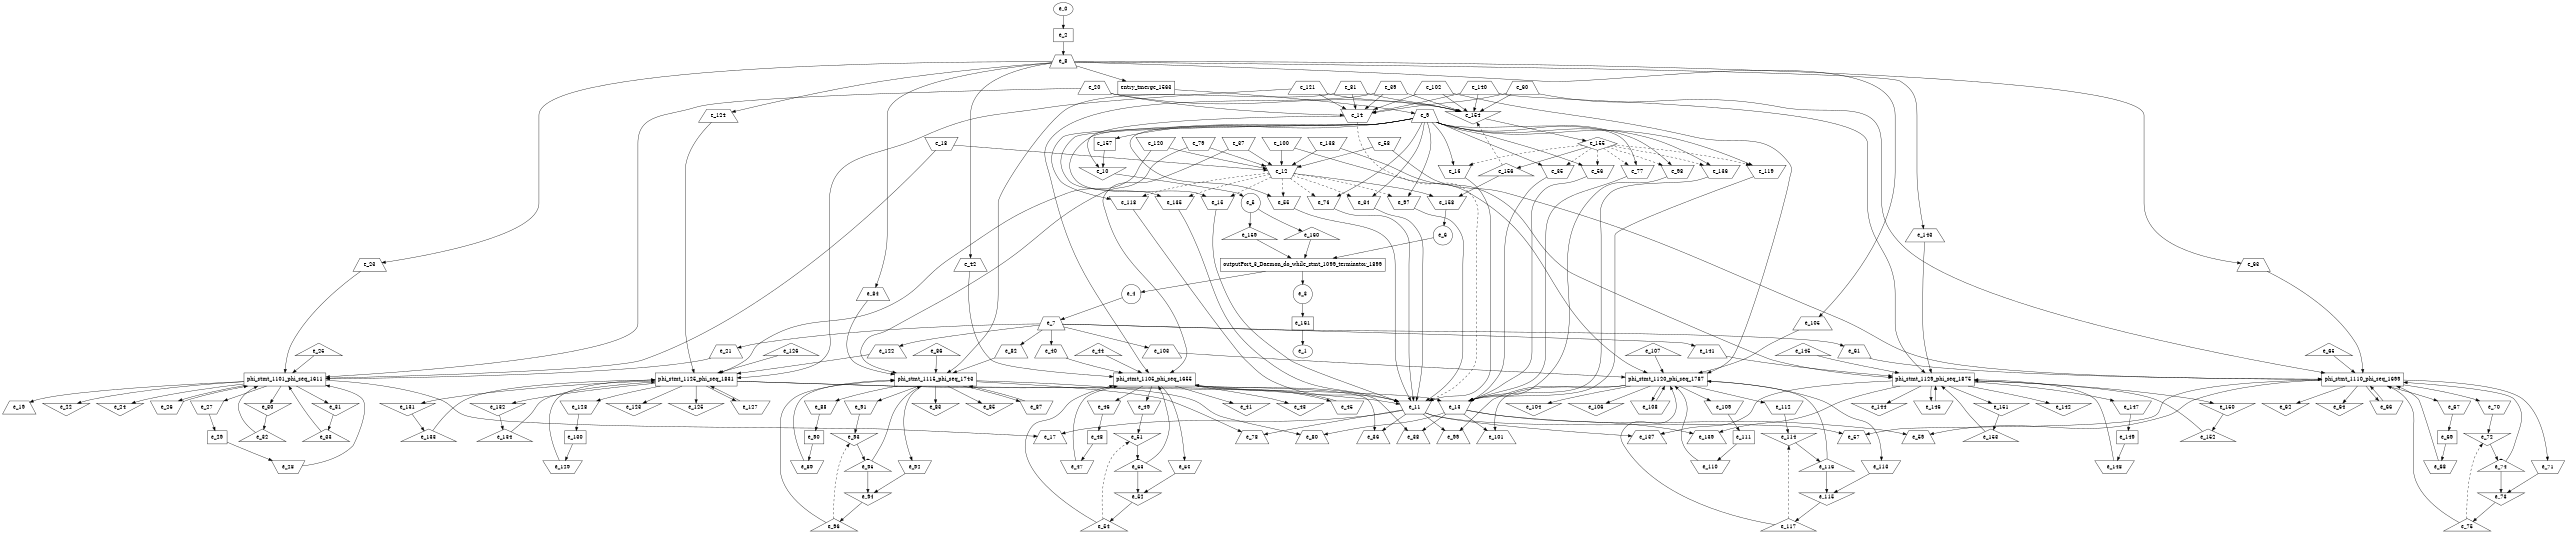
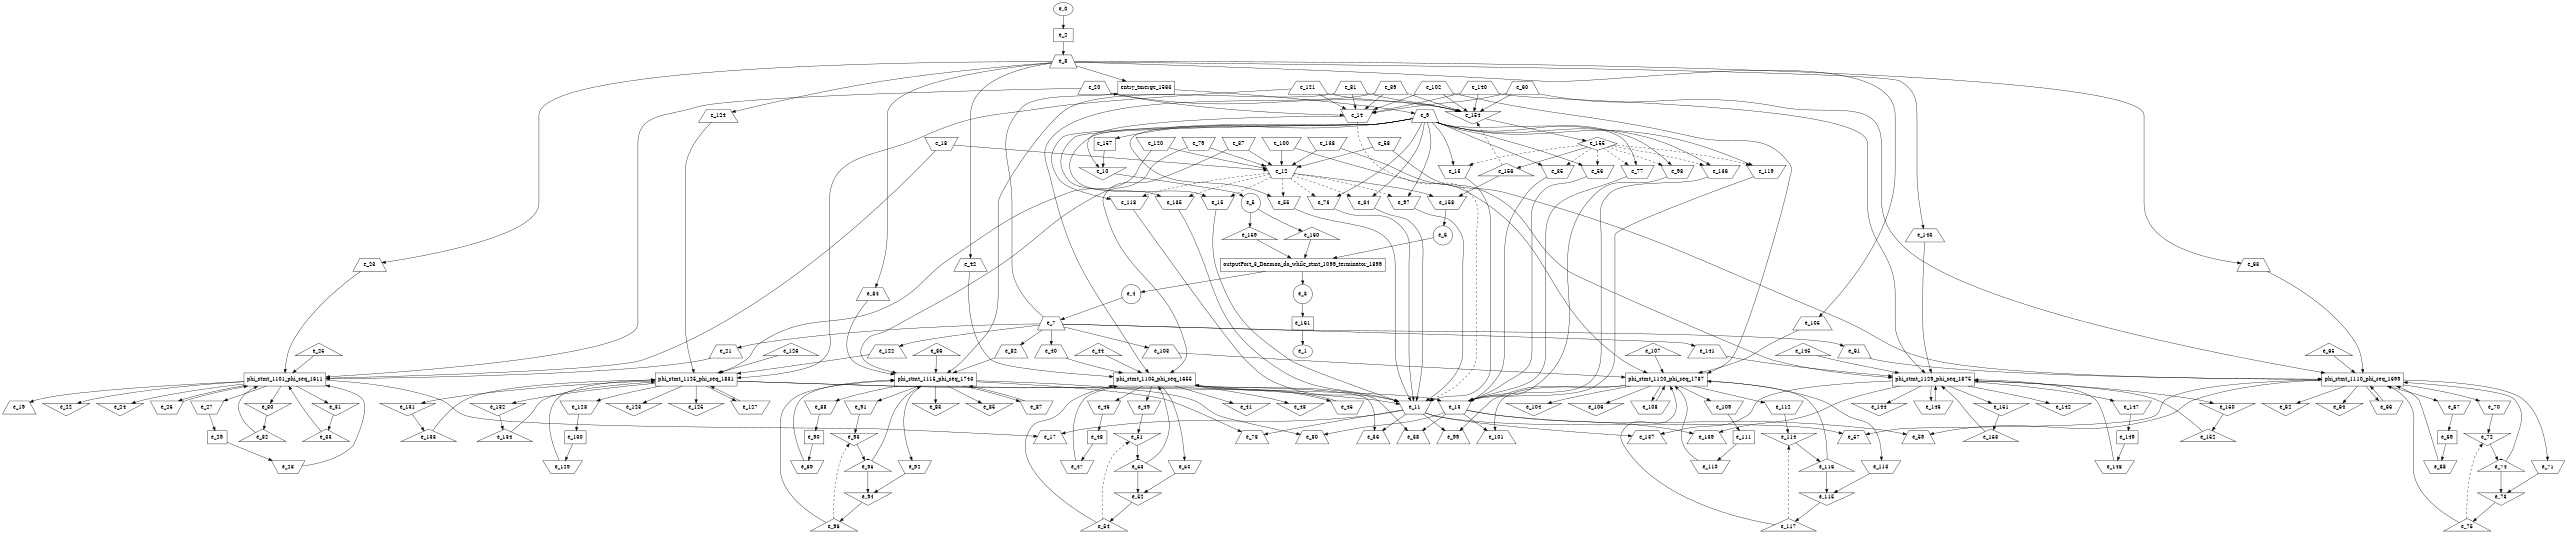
edge "e_7" -> "entry_tmerge_1563": added
